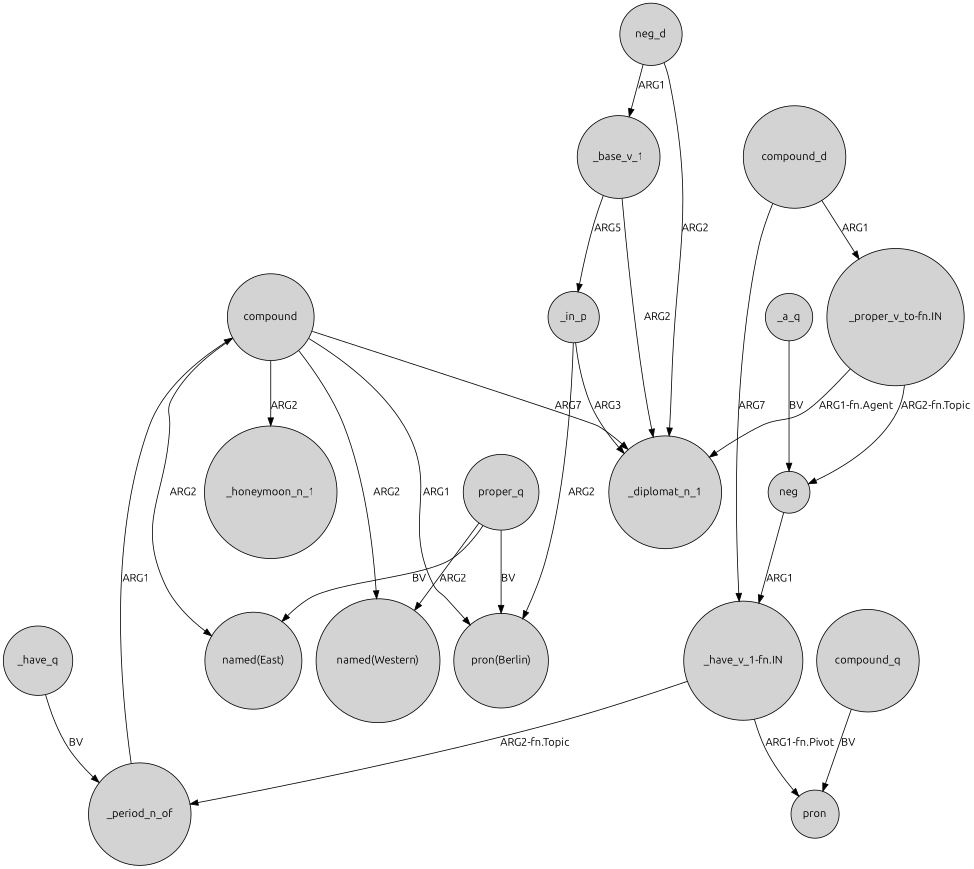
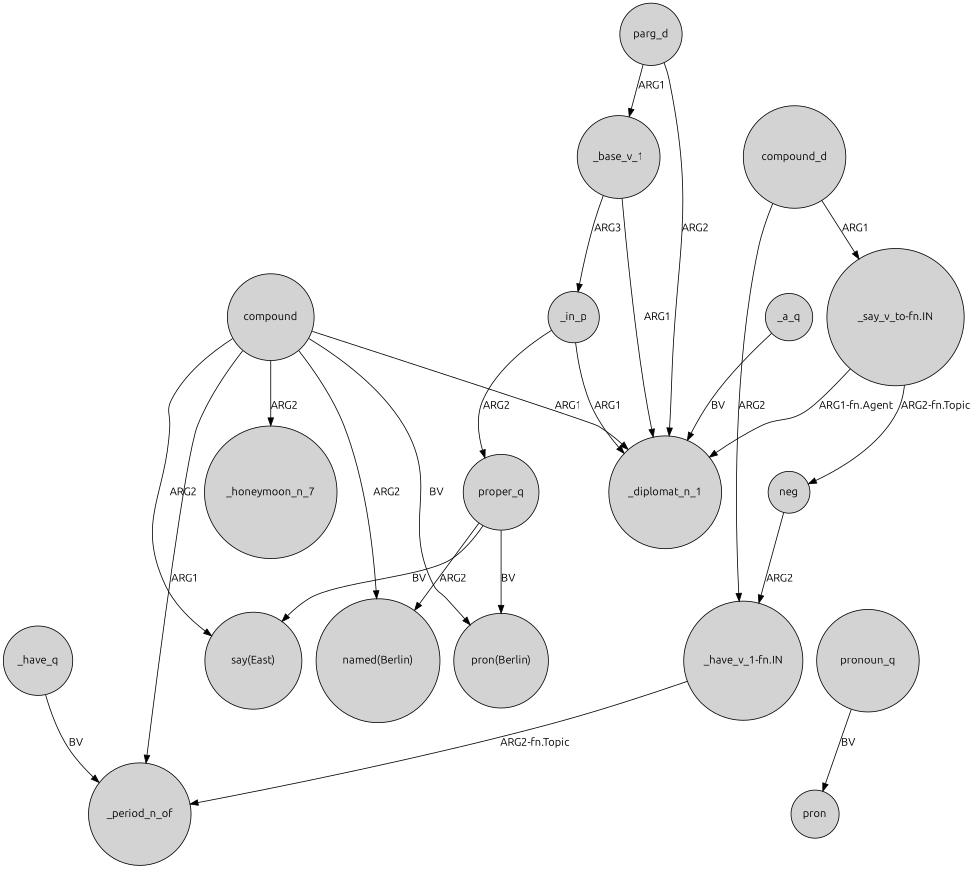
node "neg_d": label "neg_d" -> "parg_d"
edge "_base_v_1" -> "_in_p": label "ARG5" -> "ARG3"
edge "_base_v_1" -> "_diplomat_n_1": label "ARG2" -> "ARG1"
node "_proper_v_to-fn.IN": label "_proper_v_to-fn.IN" -> "_say_v_to-fn.IN"
edge "_a_q" -> "neg": now "_a_q" -> "_diplomat_n_1"
edge "compound" -> "_diplomat_n_1": label "ARG7" -> "ARG1"
edge "_in_p" -> "_diplomat_n_1": label "ARG3" -> "ARG1"
edge "compound_d" -> "_have_v_1-fn.IN": label "ARG7" -> "ARG2"
edge "_in_p" -> "pron(Berlin)": now "_in_p" -> "proper_q"
node "_honeymoon_n_1": label "_honeymoon_n_1" -> "_honeymoon_n_7"
edge "compound" -> "pron(Berlin)": label "ARG1" -> "BV"
edge "_period_n_of" -> "compound": reversed
edge "neg" -> "_have_v_1-fn.IN": label "ARG1" -> "ARG2"
node "named(East)": label "named(East)" -> "say(East)"
node "named(Western)": label "named(Western)" -> "named(Berlin)"
node "compound_q": label "compound_q" -> "pronoun_q"
edge "_have_v_1-fn.IN" -> "pron": removed, label "ARG1-fn.Pivot"
